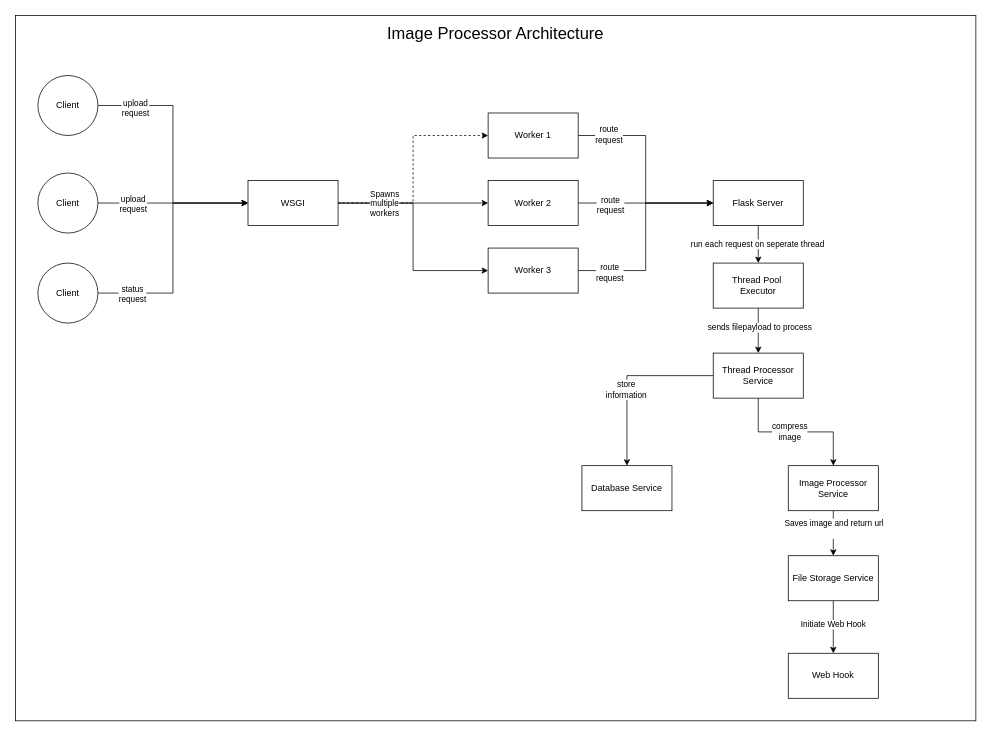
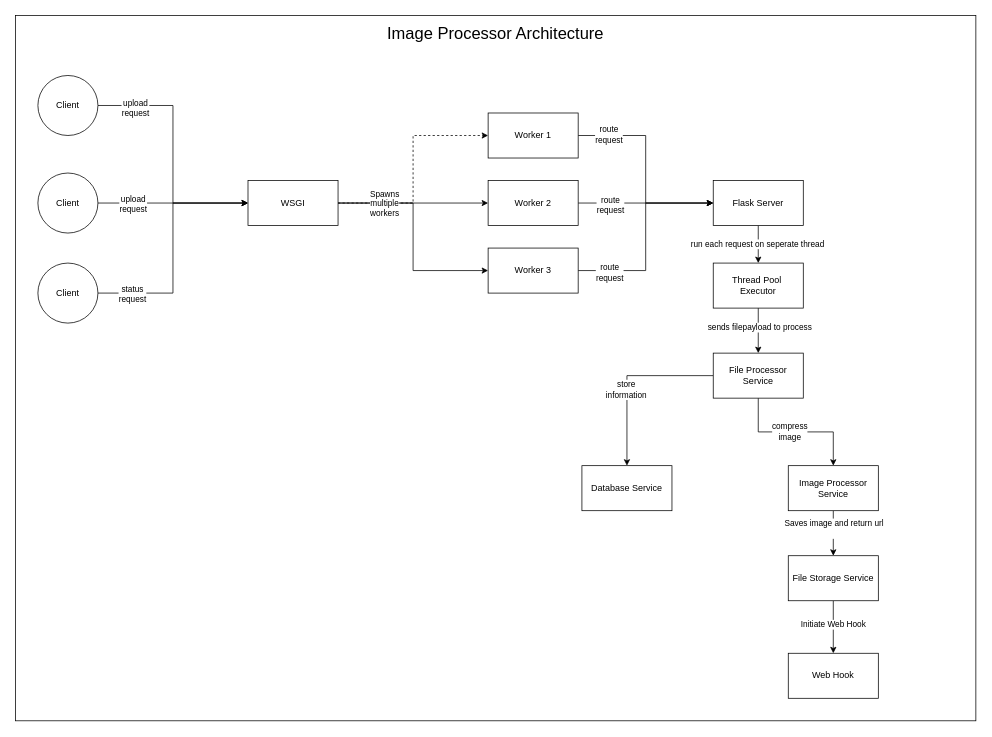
node "Thread Processor Service": label "Thread Processor Service" -> "File Processor Service"
